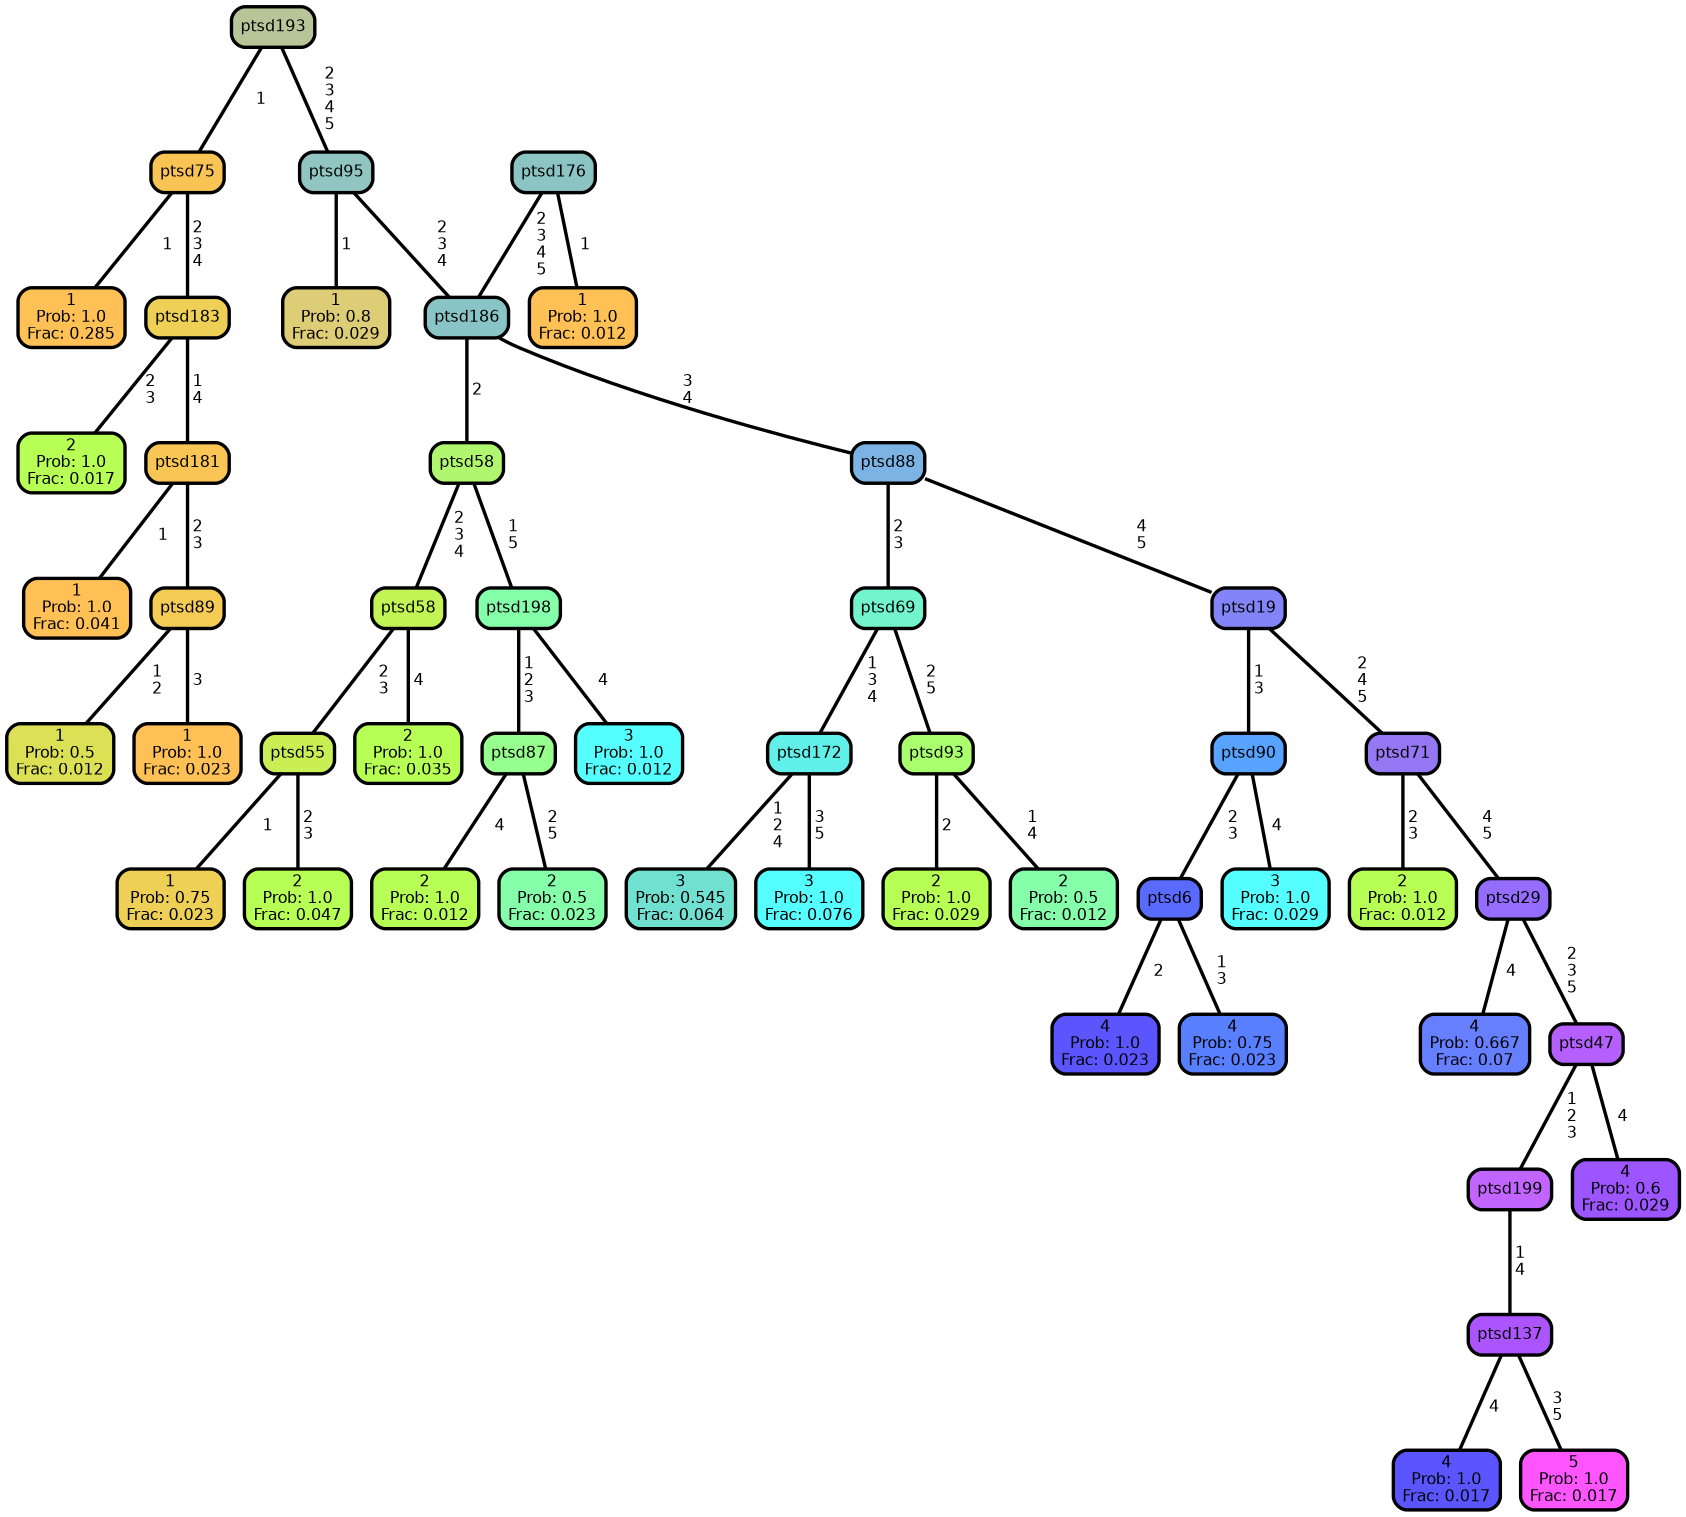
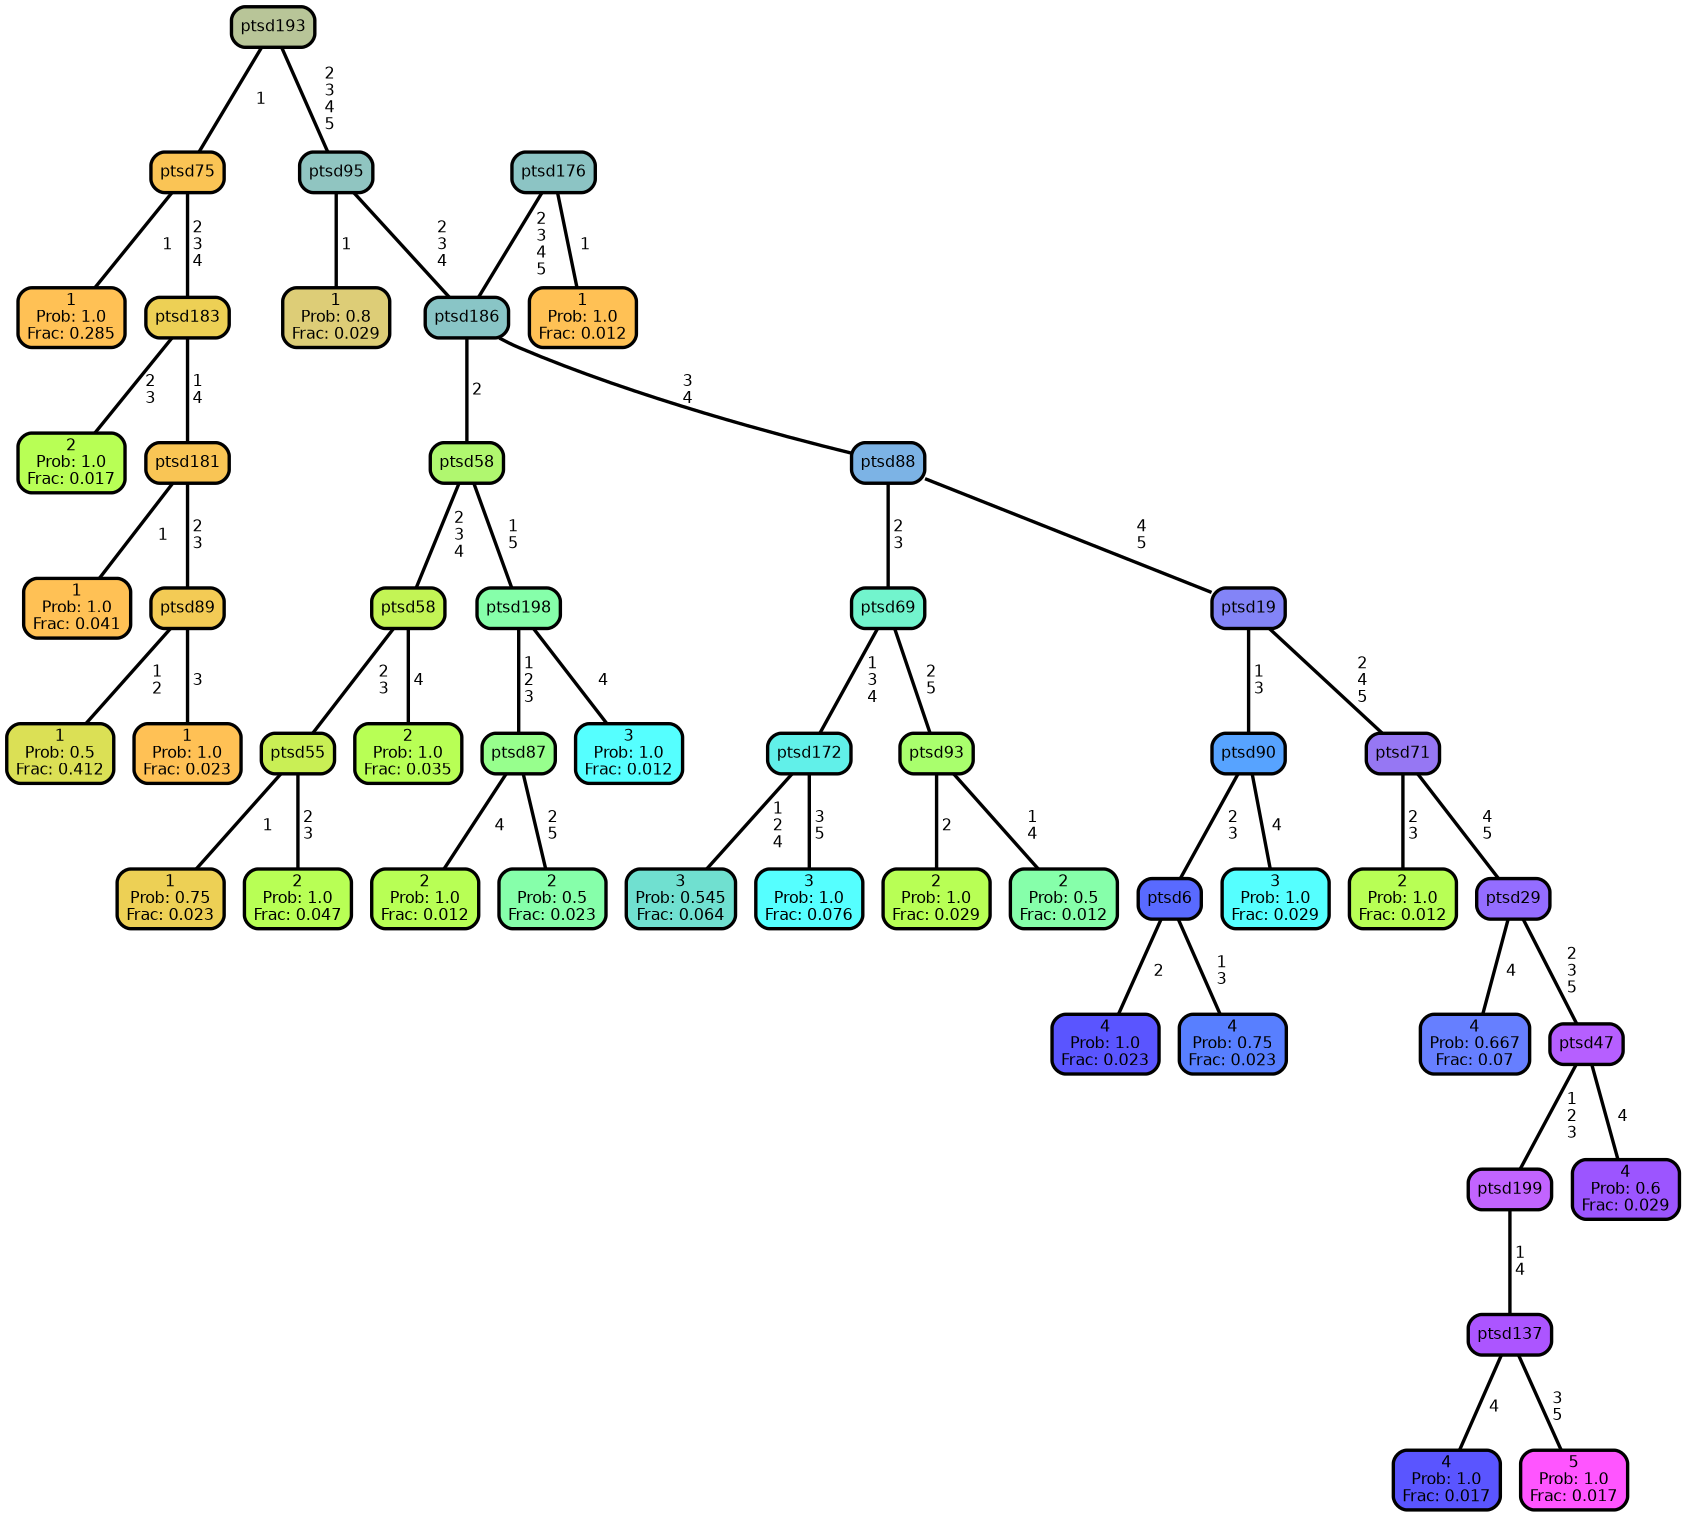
node "1 Prob: 0.5 Frac: 0.012": label "1 Prob: 0.5 Frac: 0.012" -> "1 Prob: 0.5 Frac: 0.412"
